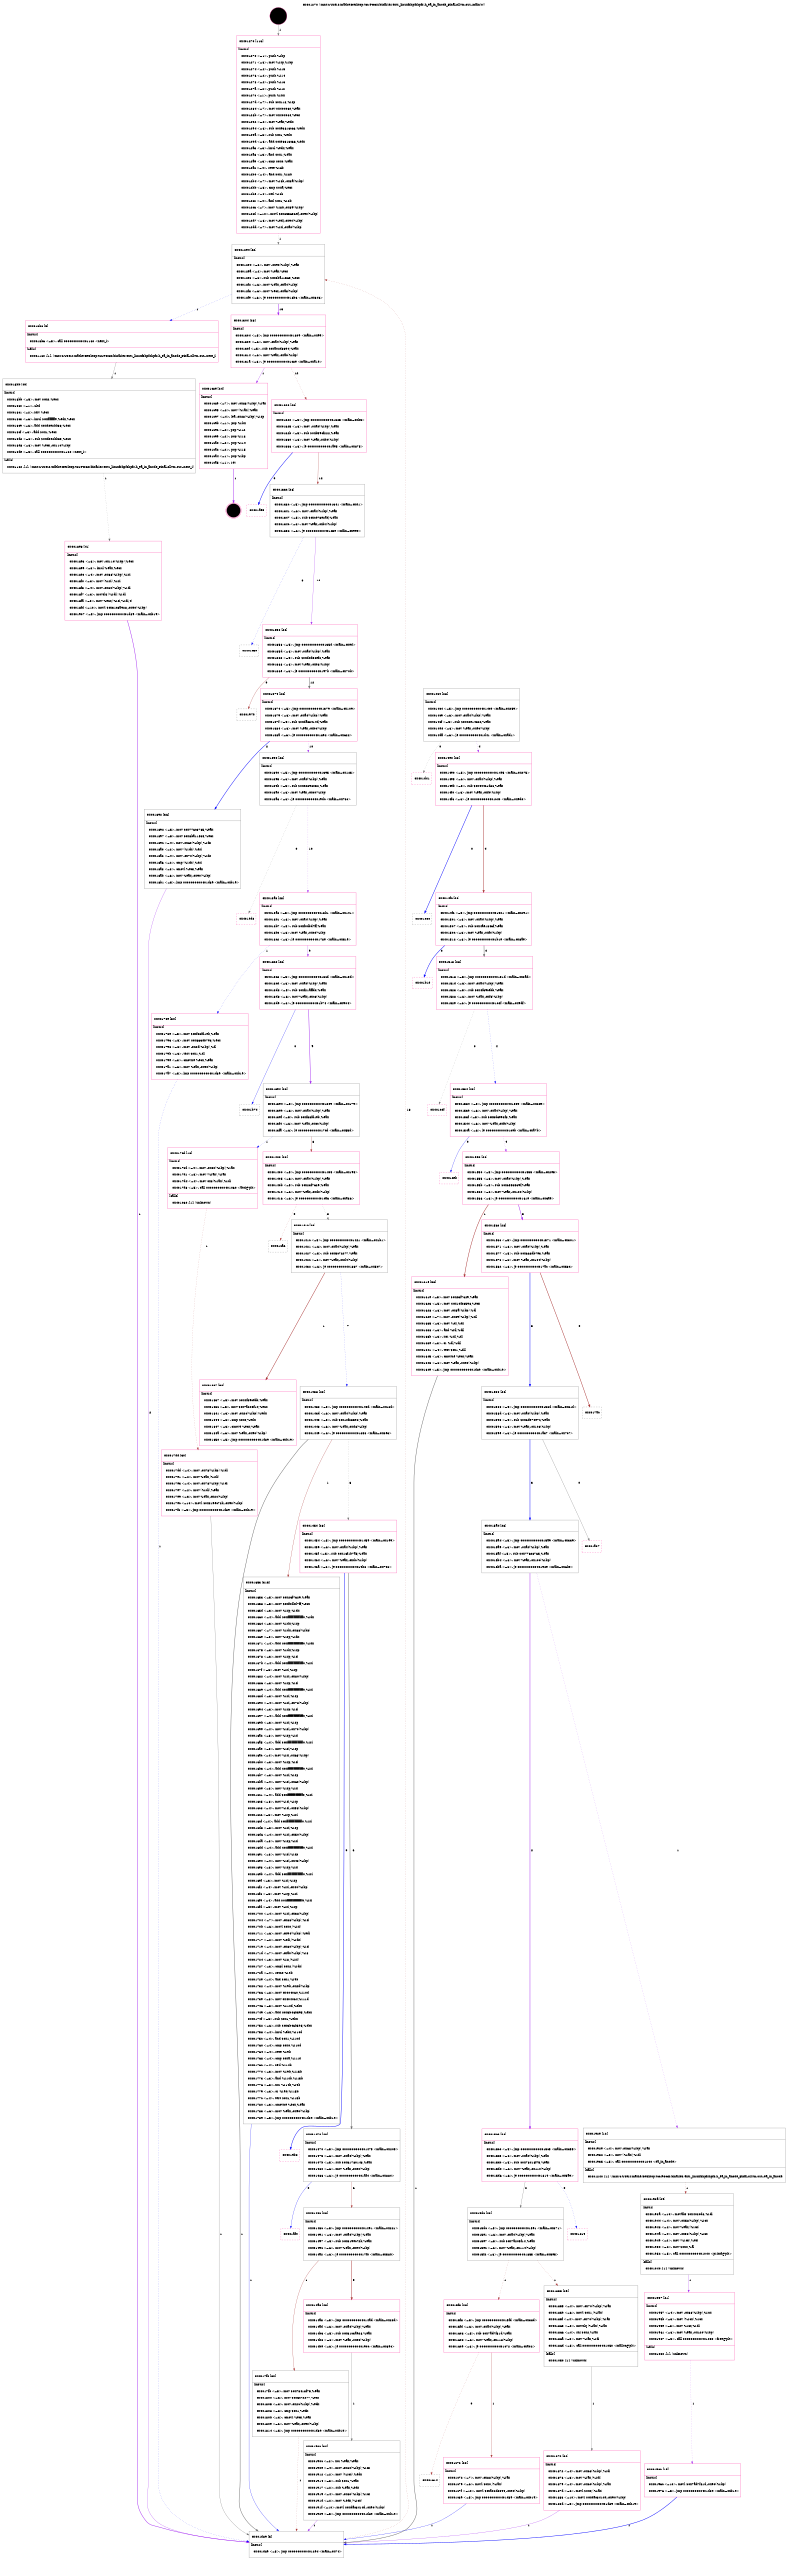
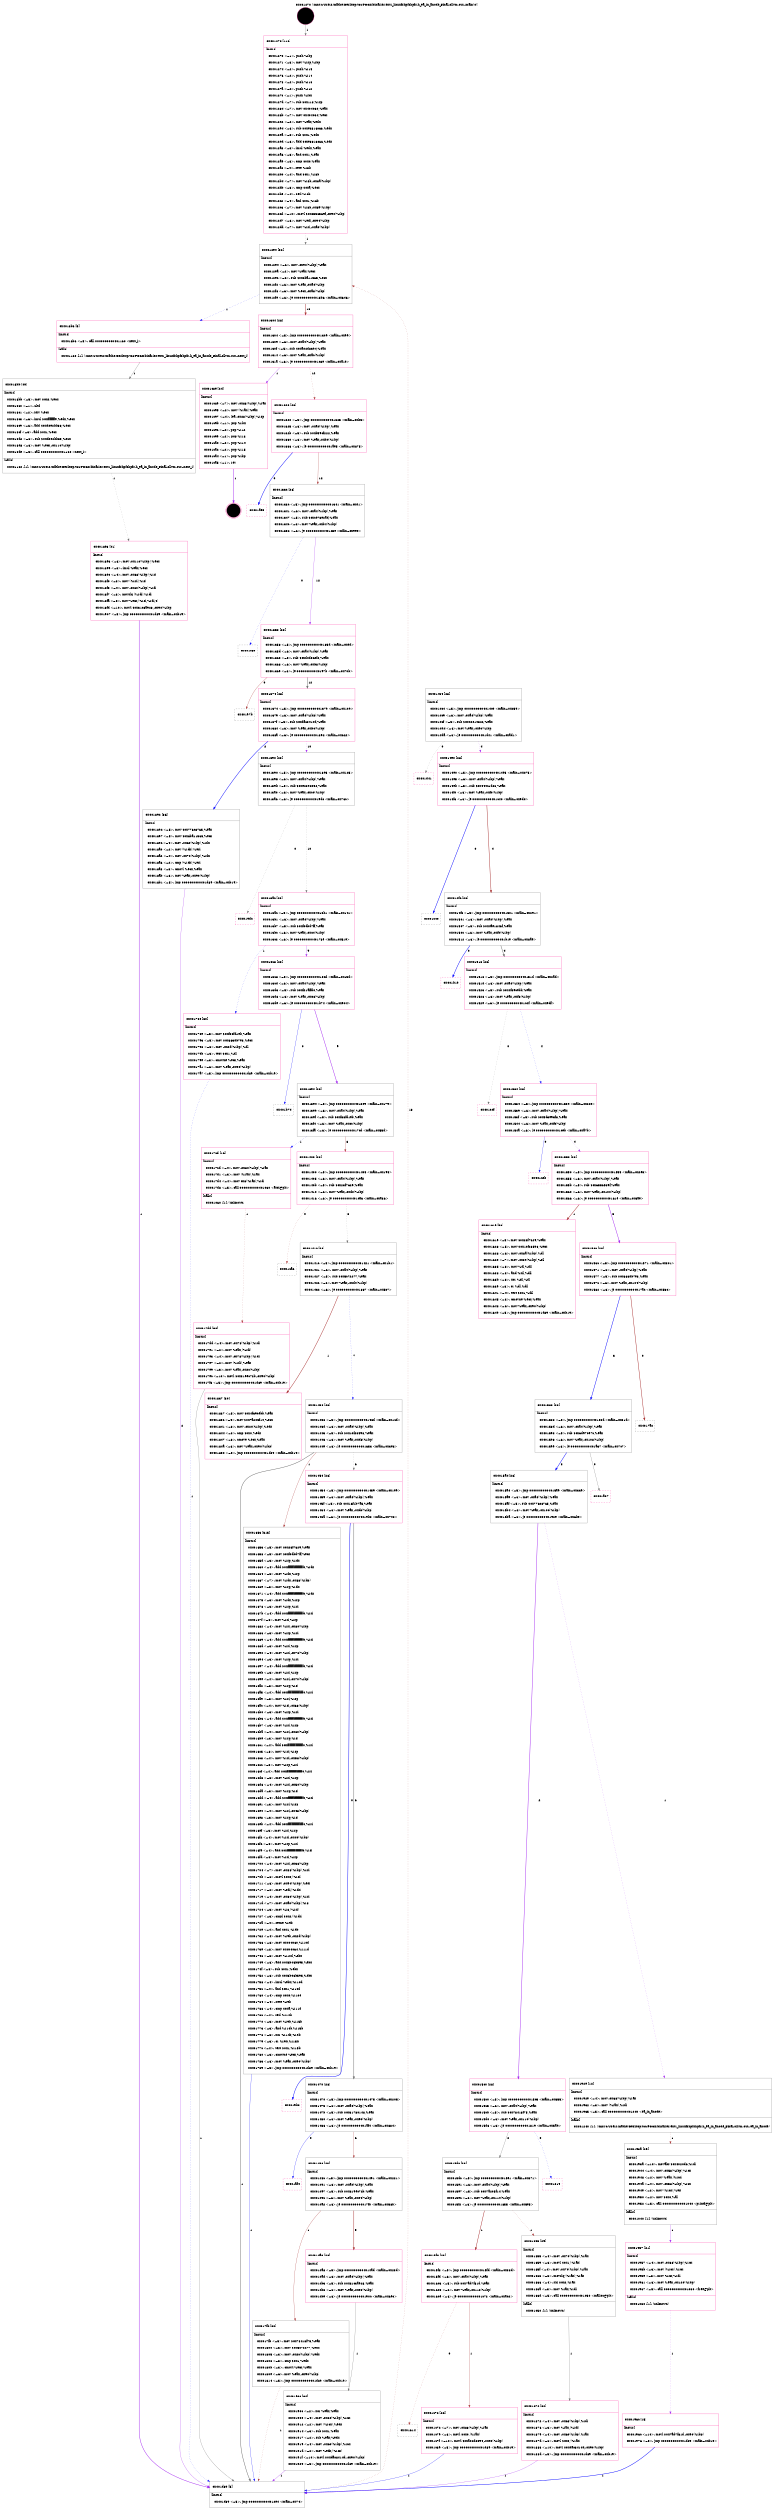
edge "0x4012e4 [32]" -> "0x401304 [28]": color purple -> brown
edge "0x401390 [28]" -> "0x4013ac [28]": color purple -> gray40
node "0x4014fc [28]": color deeppink -> gray40
edge "0x40161e [53]" -> "0x401d89 [5]": removed, label "1"
edge "0x4015dc [28]" -> "0x4015f8 [28]": style dotted -> bold
